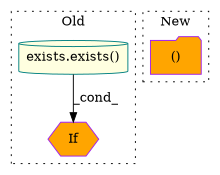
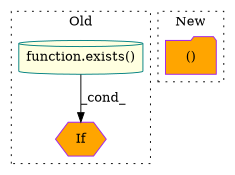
node "exists.exists()": label "exists.exists()" -> "function.exists()"
